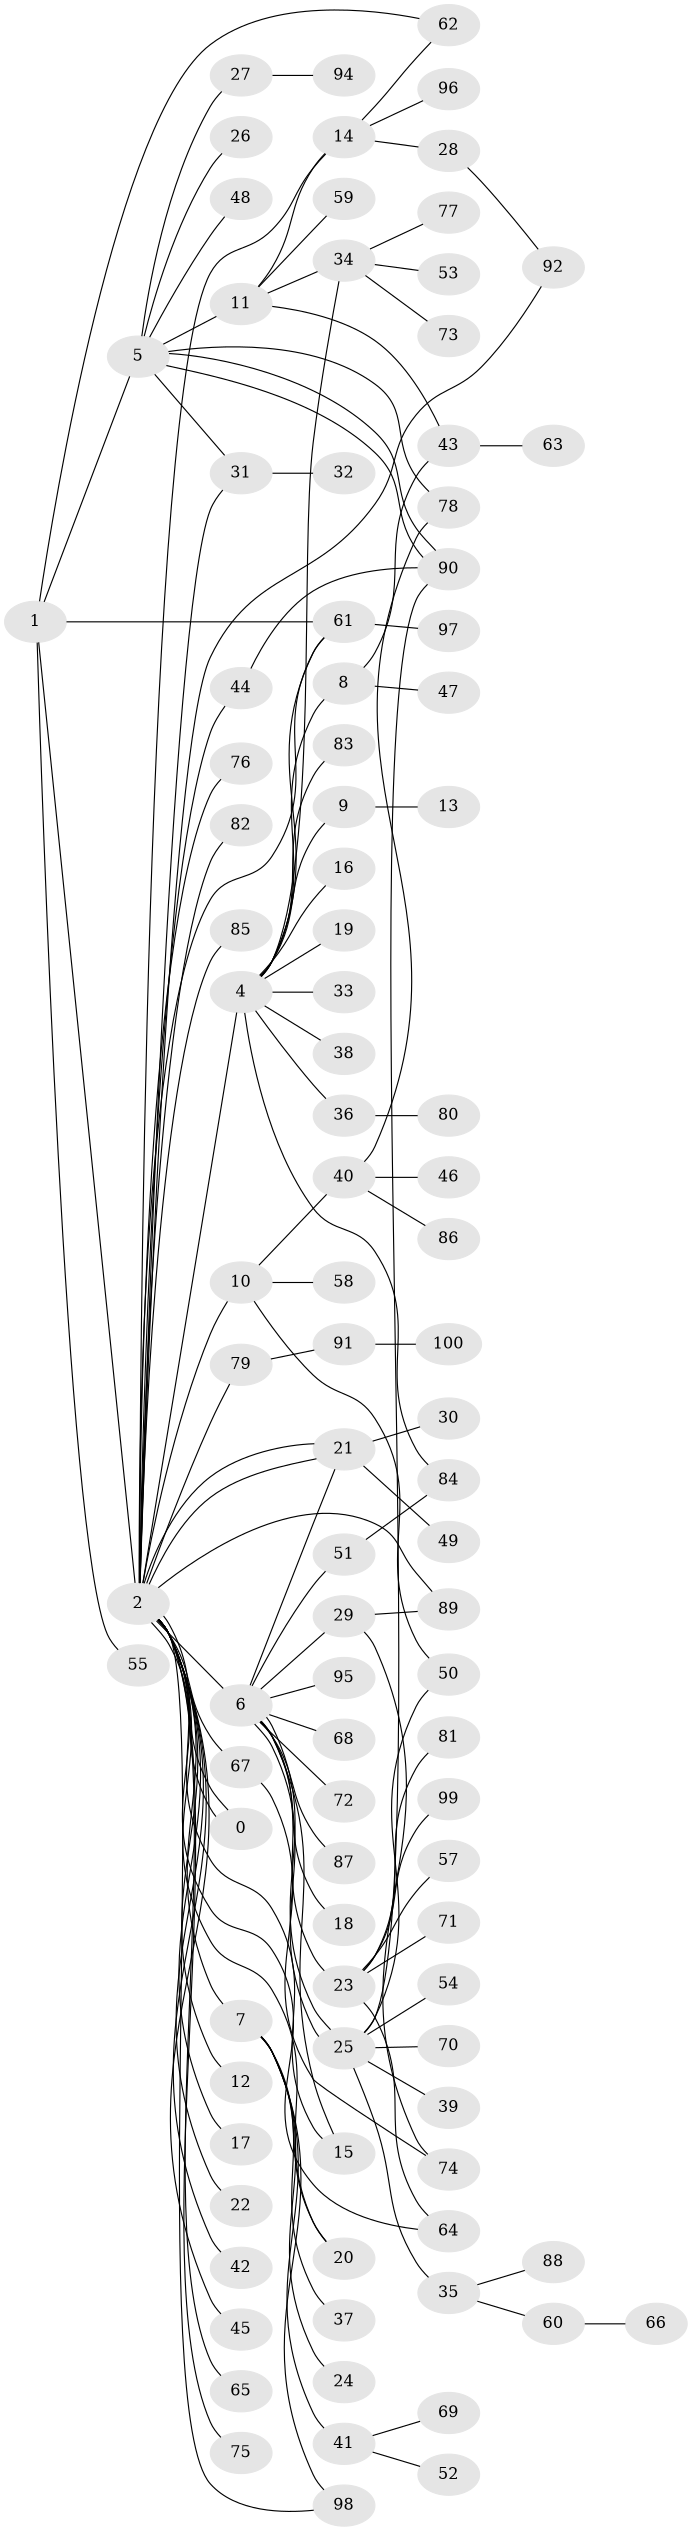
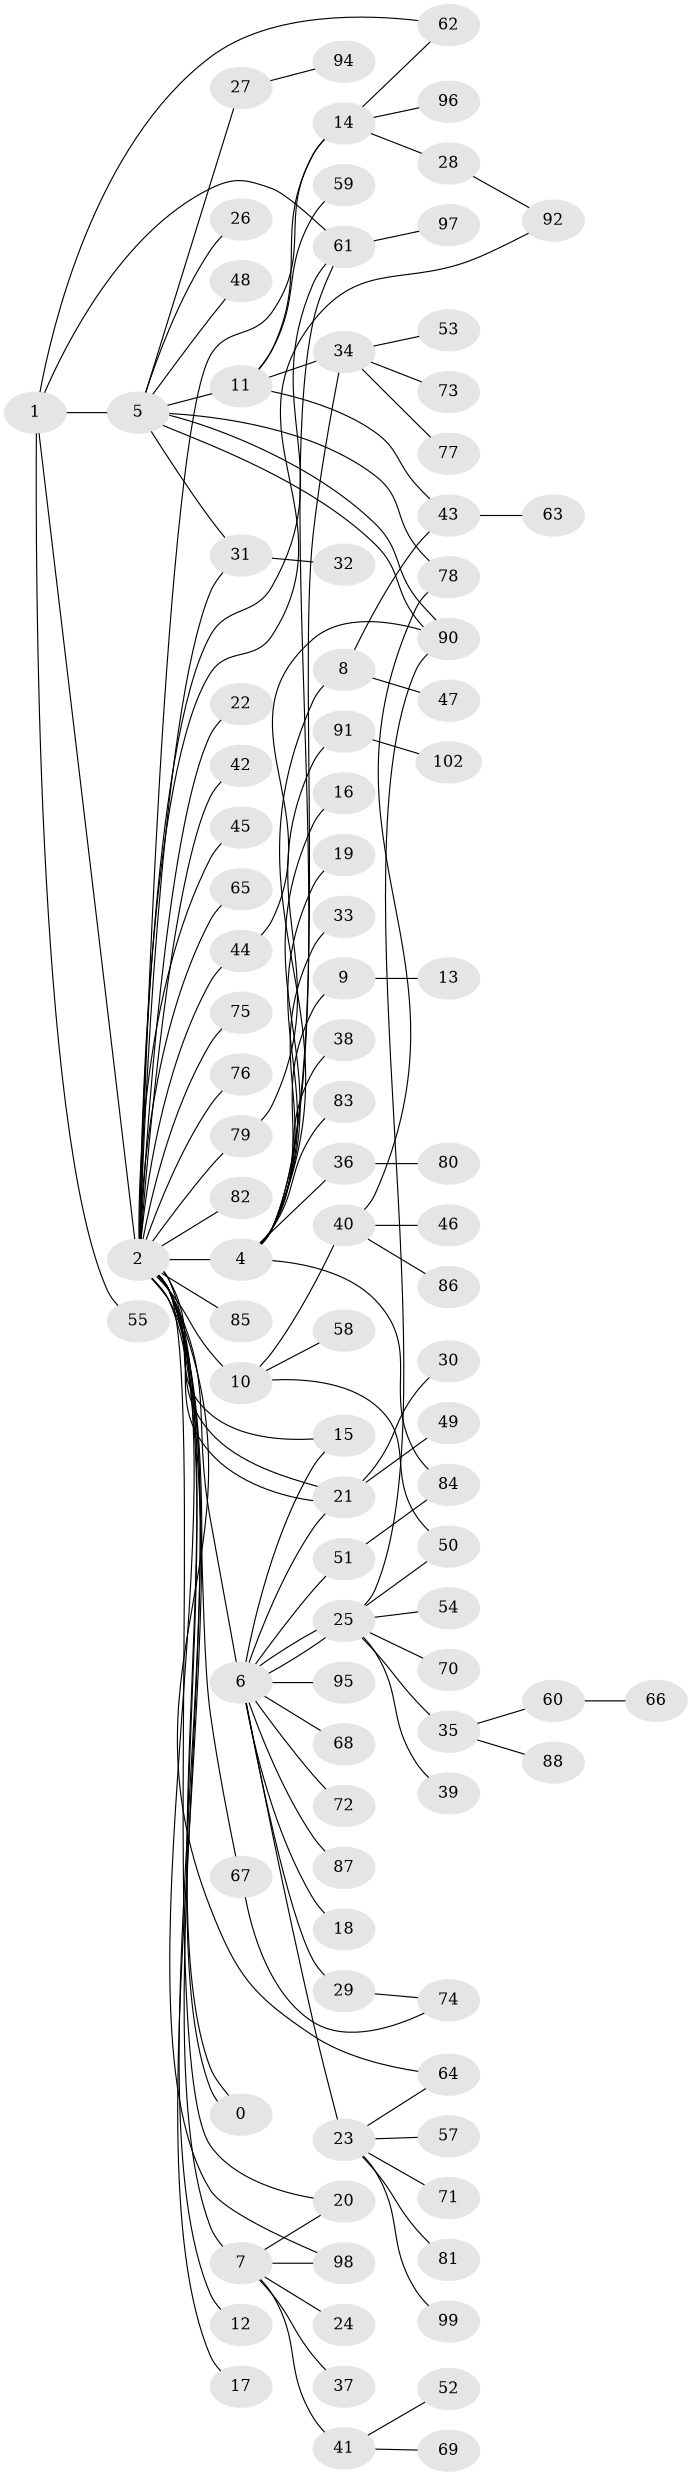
node "100": label "100" -> "102"
node "89": removed
